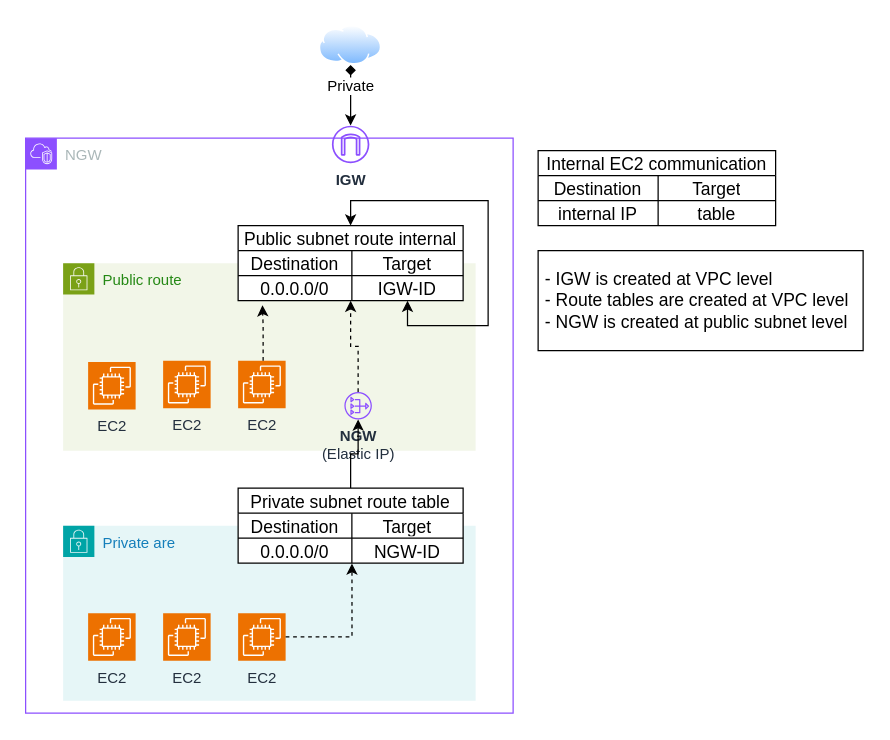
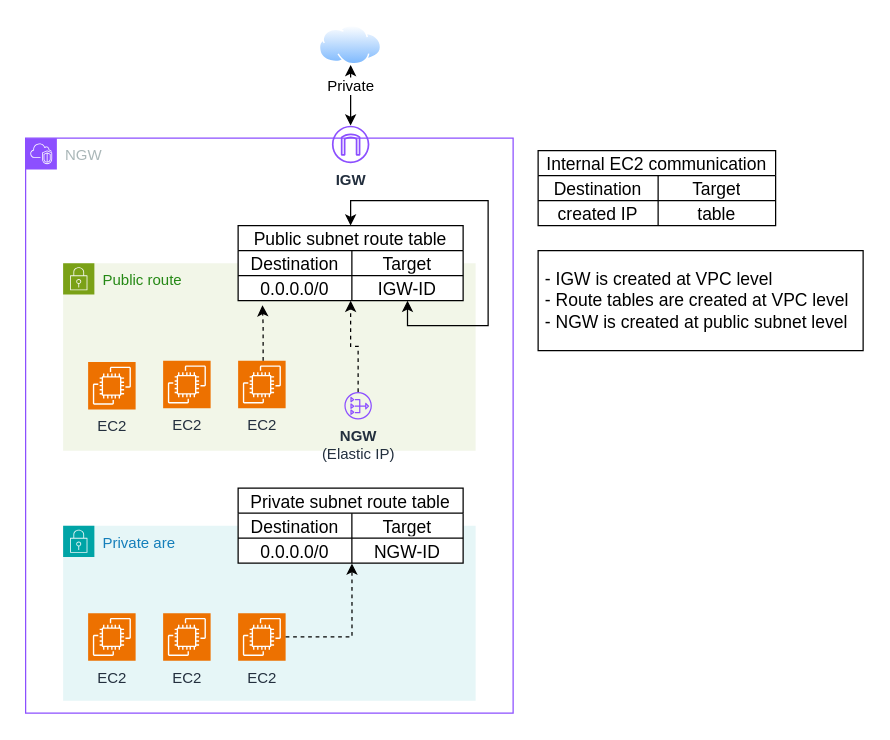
edge "Private" -- "IGW": arrowhead diamond -> classic
node "internal IP": label "internal IP" -> "created IP"
node "Public subnet route internal": label "Public subnet route internal" -> "Public subnet route table"
edge "Private subnet route table" -> "NGW (Elastic IP)": removed
